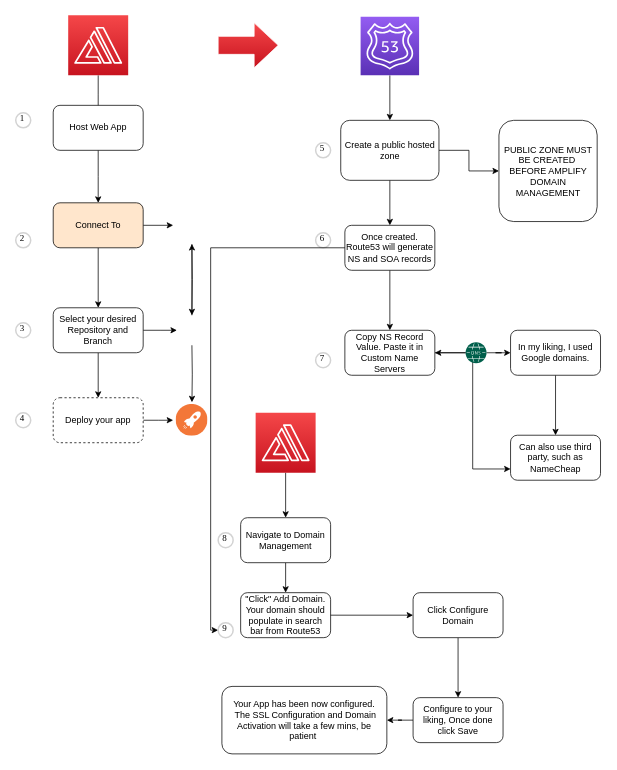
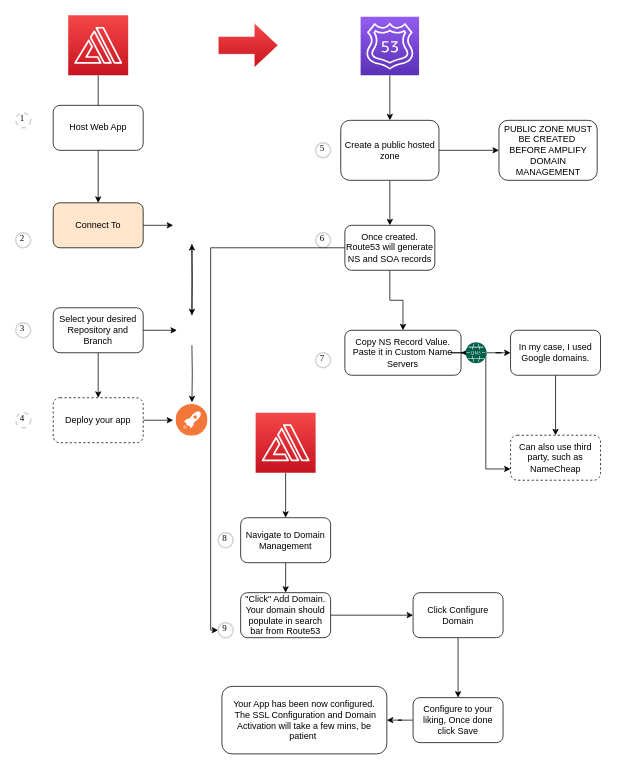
node "1": style solid -> dashed
node "PUBLIC ZONE MUST BE CREATED BEFORE AMPLIFY DOMAIN MANAGEMENT": size 98x101 -> 98x60
edge "Connect To" -> "Select your desired Repository and Branch": removed
node "Copy NS Record Value. Paste it in Custom Name Servers": size 90x45 -> 116x45
node "In my liking, I used Google domains.": label "In my liking, I used Google domains." -> "In my case, I used Google domains."
node "4": style solid -> dashed
node "Can also use third party, such as NameCheap": style solid -> dashed
